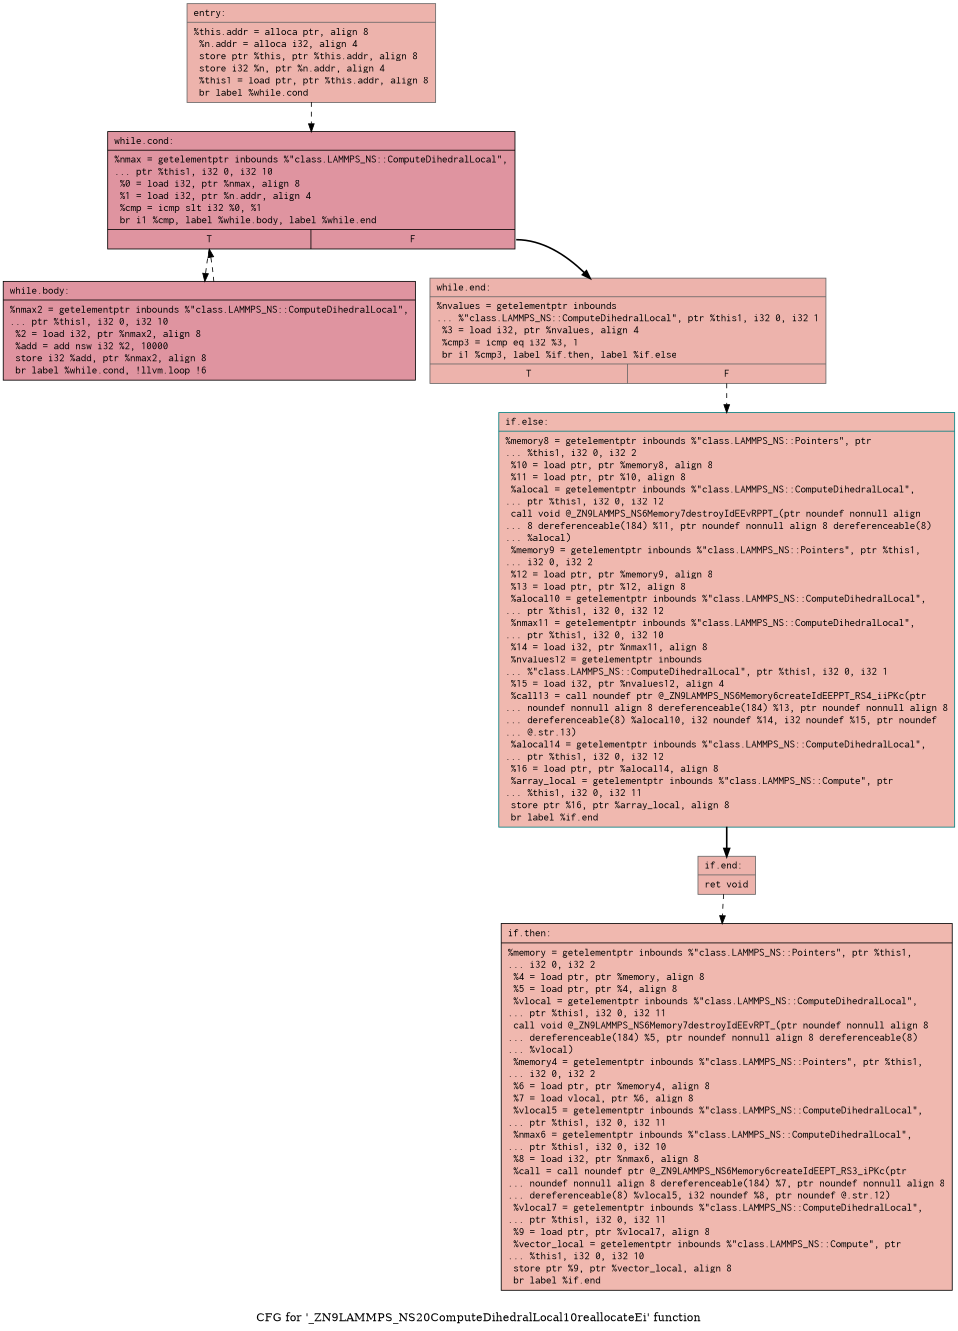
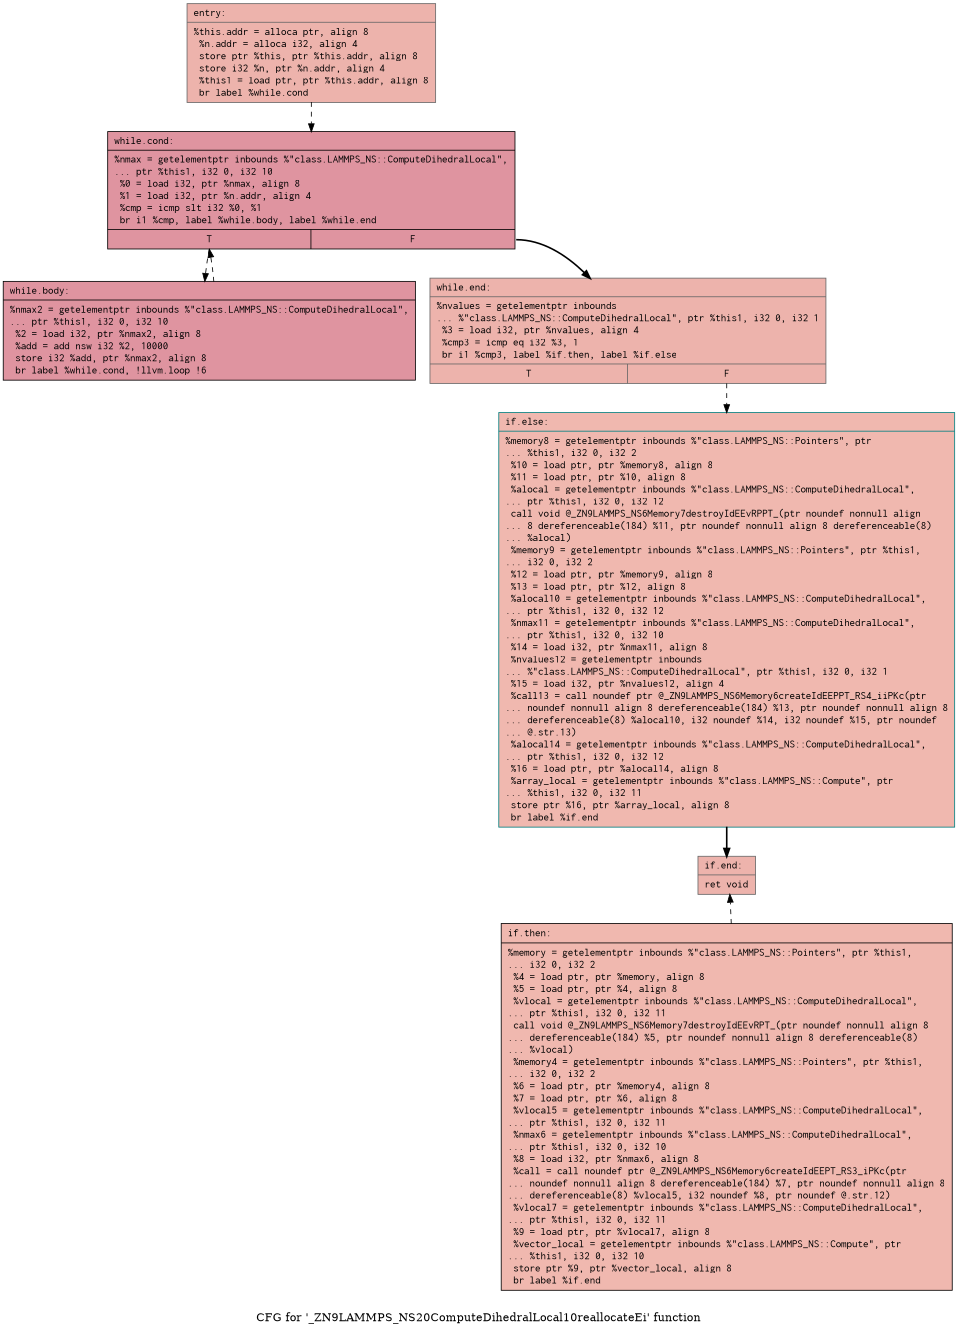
edge "if.end:" -> "if.then:": reversed
node "if.then:": text "%7 = load vlocal, ptr %6, align 8" -> "%7 = load ptr, ptr %6, align 8"
